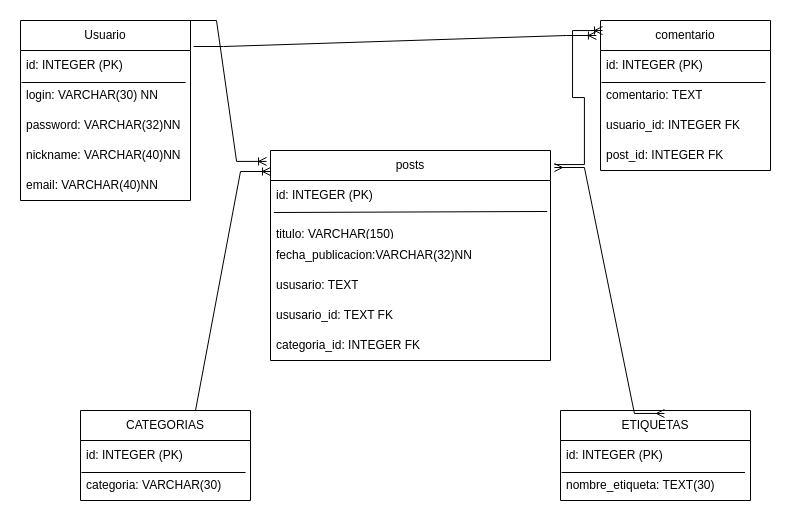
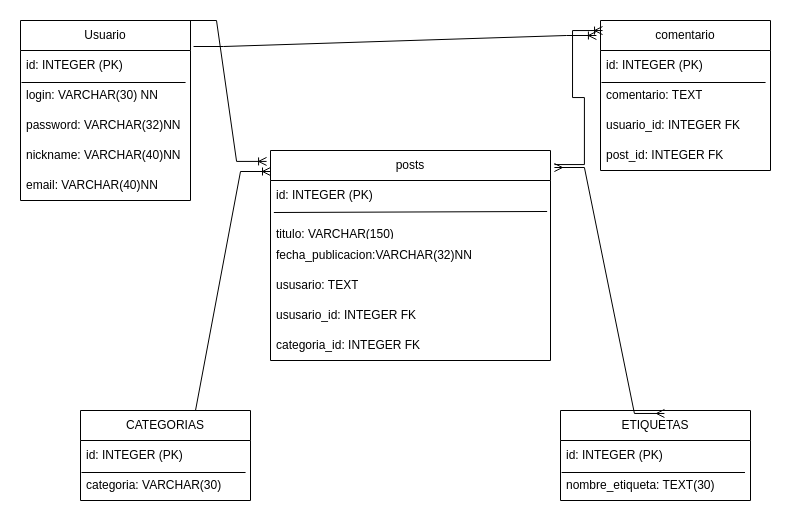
node "ususario_id: TEXT FK": label "ususario_id: TEXT FK" -> "ususario_id: INTEGER FK"
